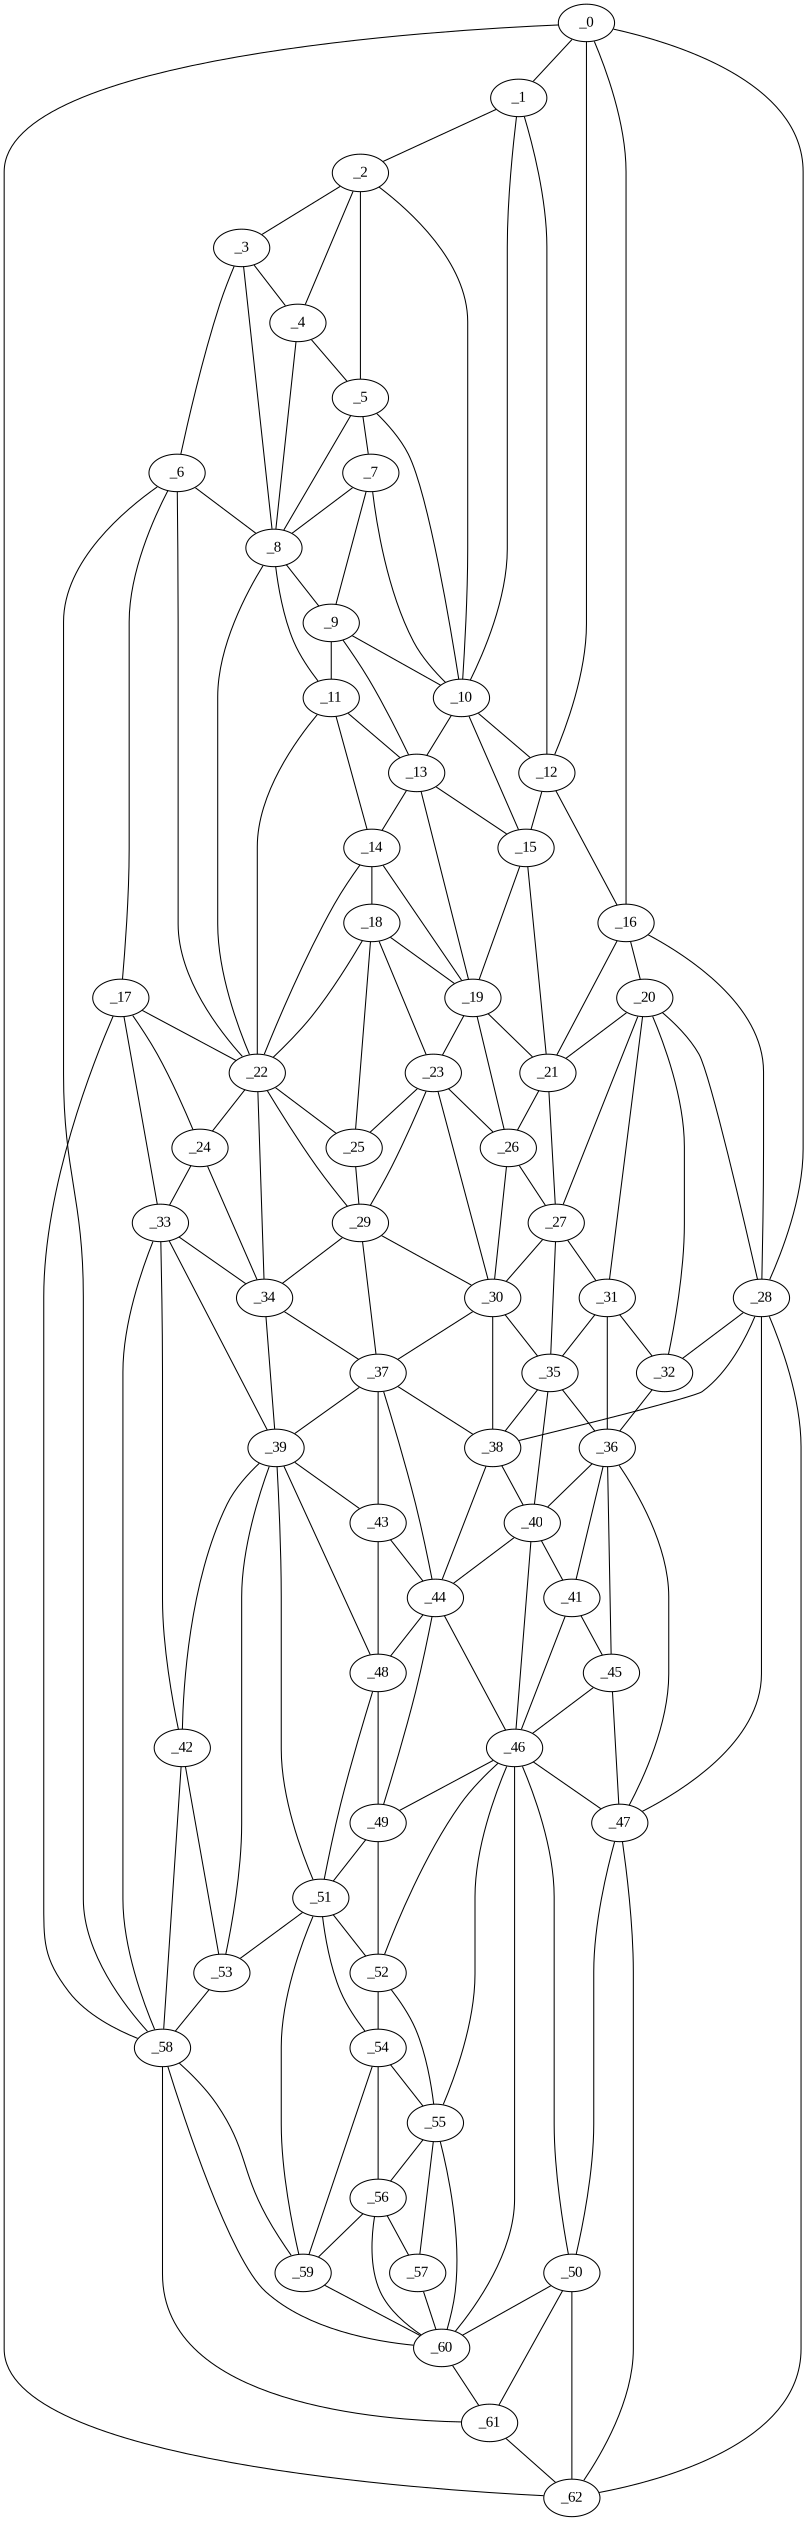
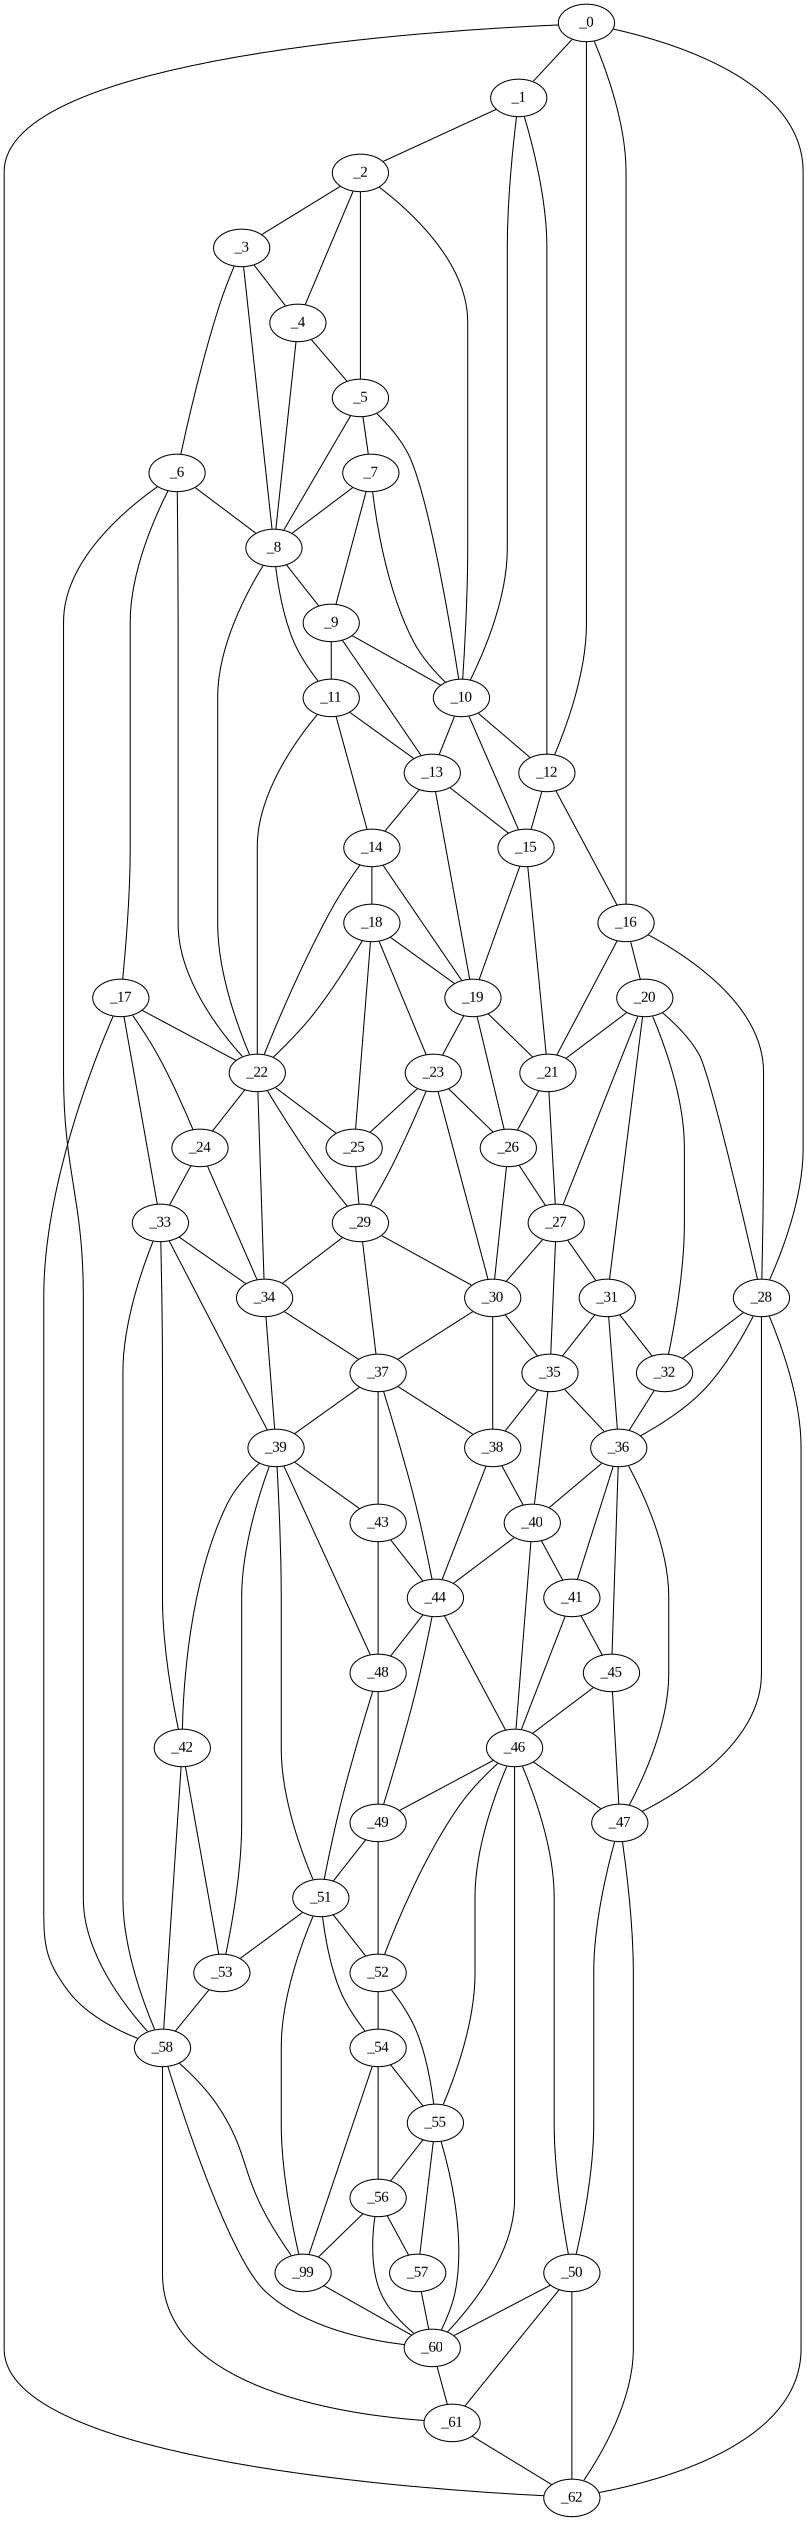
edge "_28" -- "_38": now "_28" -- "_36"
node "_59": label "_59" -> "_99"
